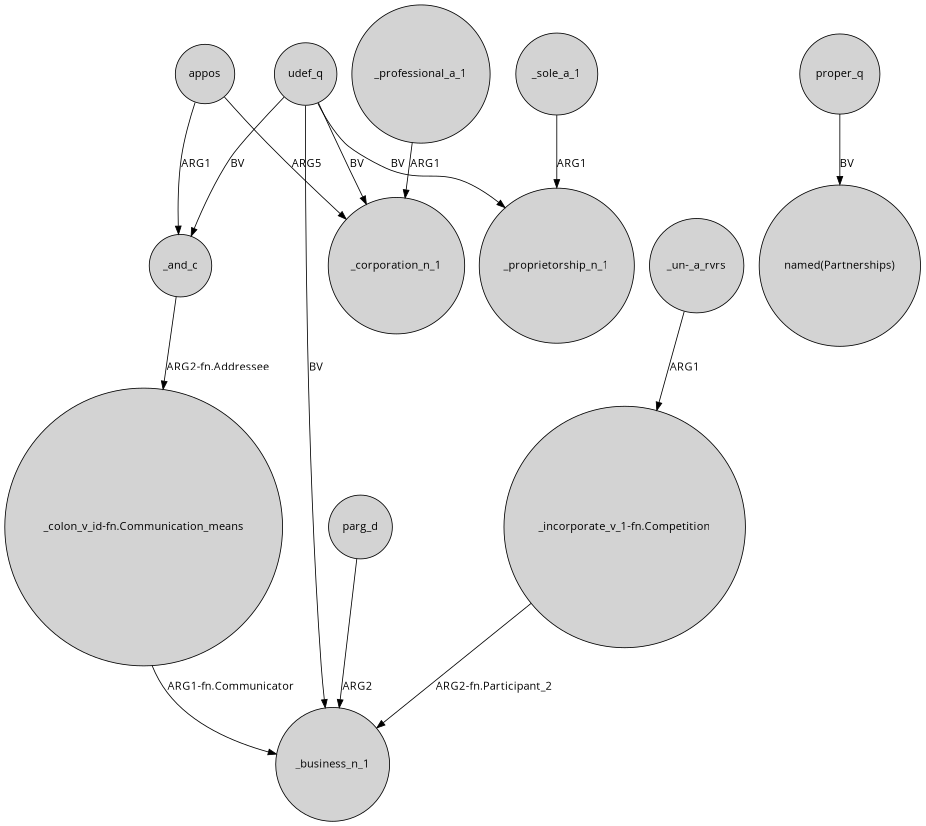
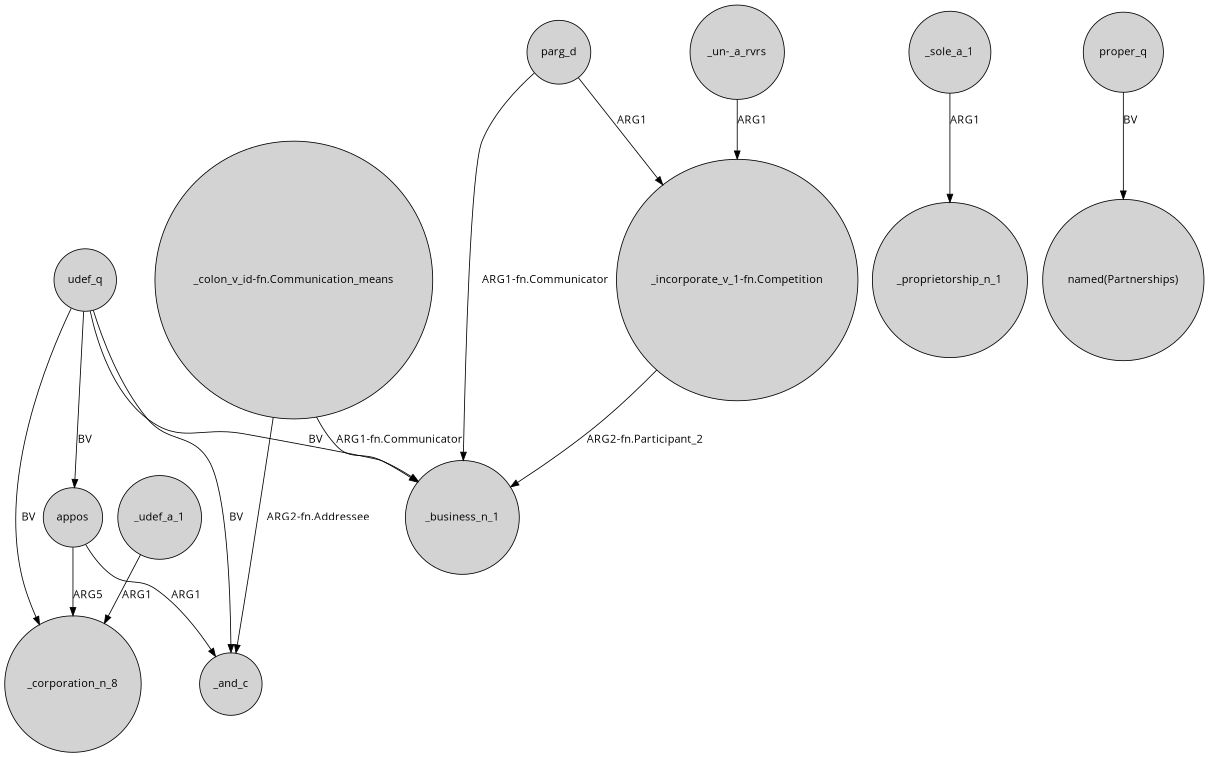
node "_professional_a_1": label "_professional_a_1" -> "_udef_a_1"
edge "parg_d" -> "_incorporate_v_1-fn.Competition": added, label "ARG1"
edge "udef_q" -> "_proprietorship_n_1": now "udef_q" -> "appos"
node "_corporation_n_1": label "_corporation_n_1" -> "_corporation_n_8"
edge "_and_c" -> "_colon_v_id-fn.Communication_means": reversed
edge "parg_d" -> "_business_n_1": label "ARG2" -> "ARG1-fn.Communicator"
